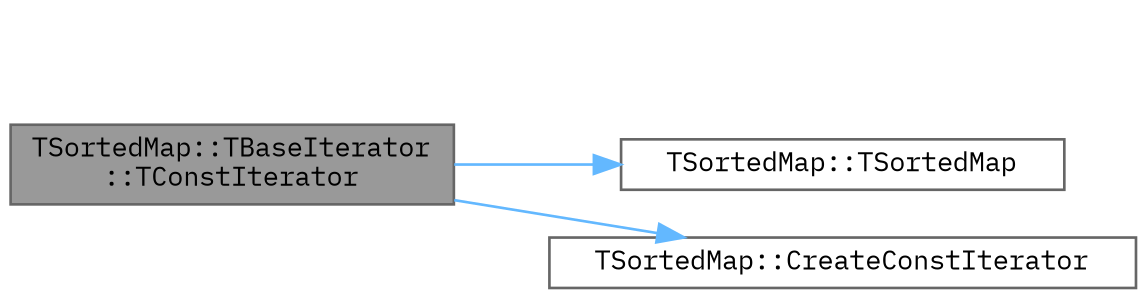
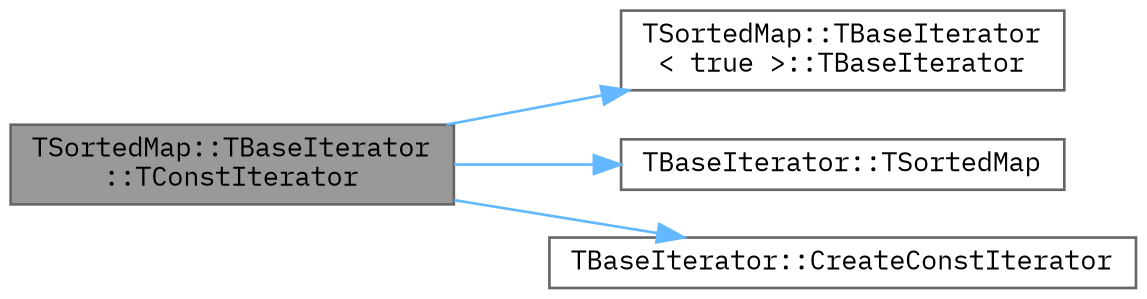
node "TSortedMap::TBaseIterator < true >::TBaseIterator": added
node "TSortedMap::TSortedMap": label "TSortedMap::TSortedMap" -> "TBaseIterator::TSortedMap"
node "TSortedMap::CreateConstIterator": label "TSortedMap::CreateConstIterator" -> "TBaseIterator::CreateConstIterator"
